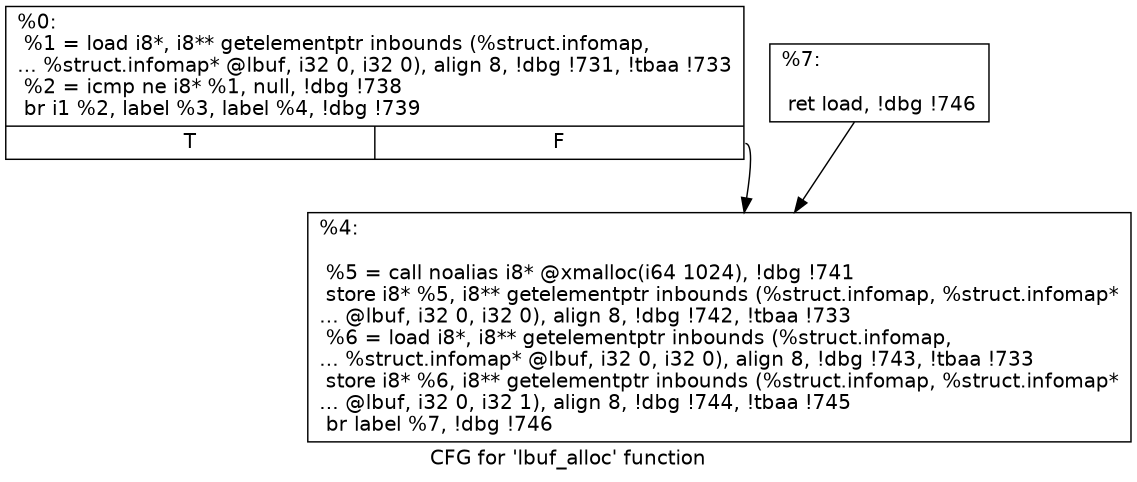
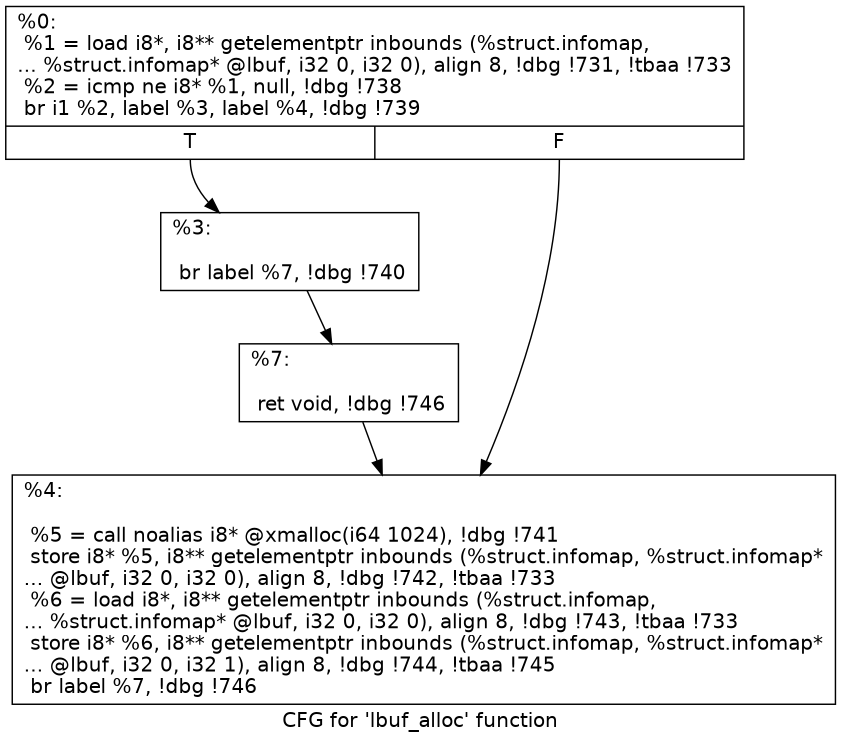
node "%7:": text "ret load, !dbg !746" -> "ret void, !dbg !746"
node "%3:": added
